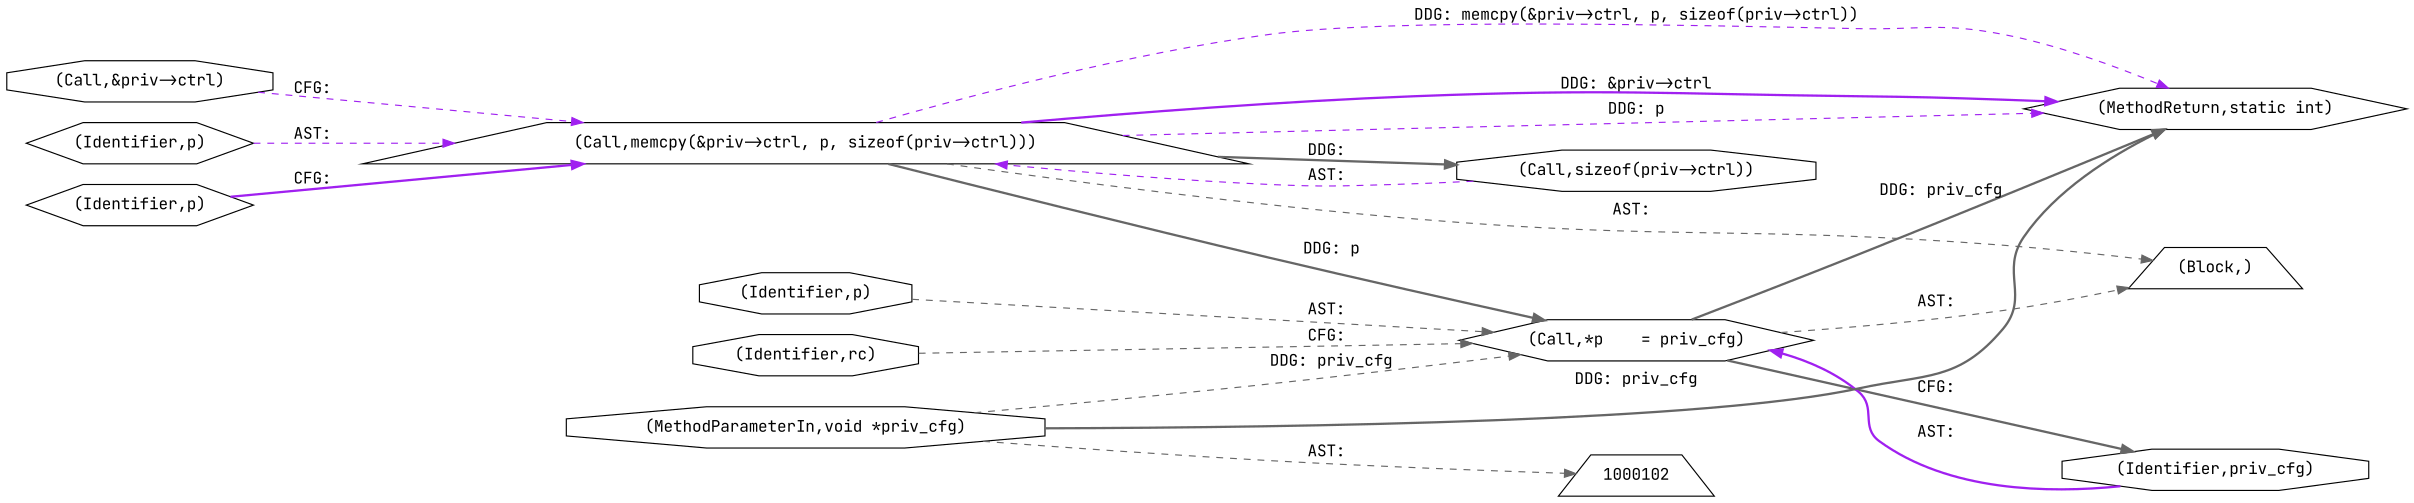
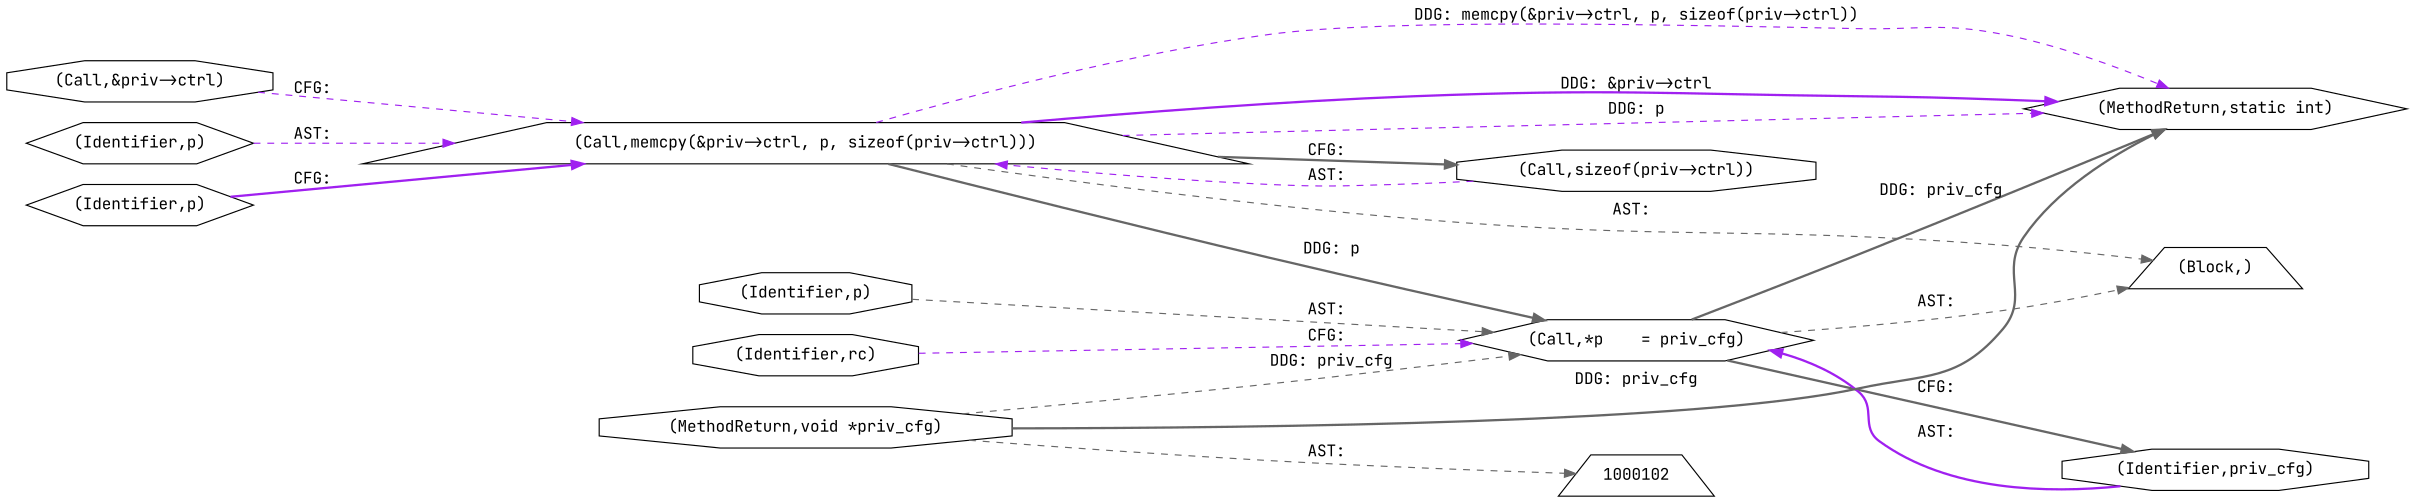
edge "(Call,memcpy(&priv->ctrl, p, sizeof(priv->ctrl)))" -> "(Call,sizeof(priv->ctrl))": label "DDG: " -> "CFG: "
edge "(Identifier,rc)" -> "(Call,*p    = priv_cfg)": color gray40 -> purple
node "(MethodParameterIn,void *priv_cfg)": label "(MethodParameterIn,void *priv_cfg)" -> "(MethodReturn,void *priv_cfg)"
